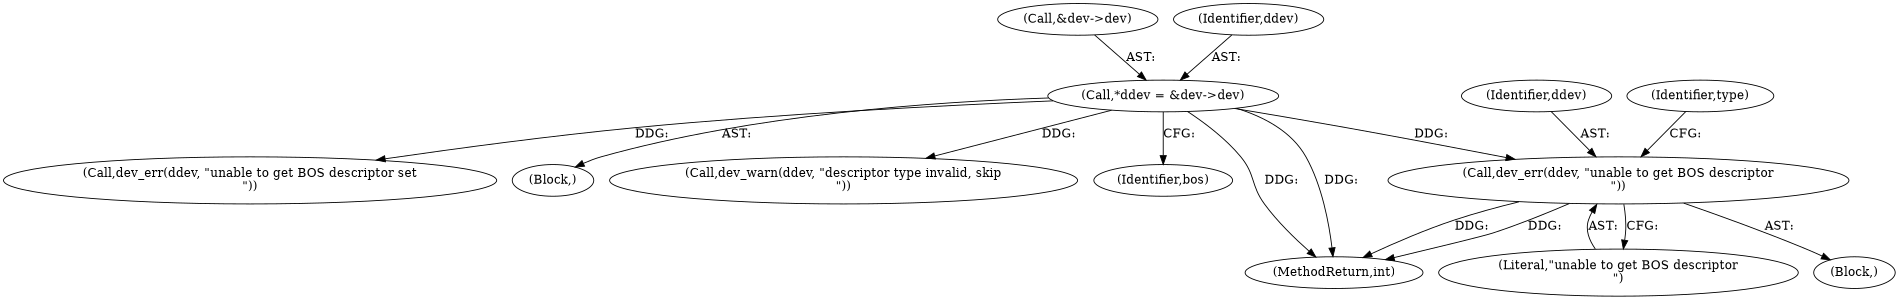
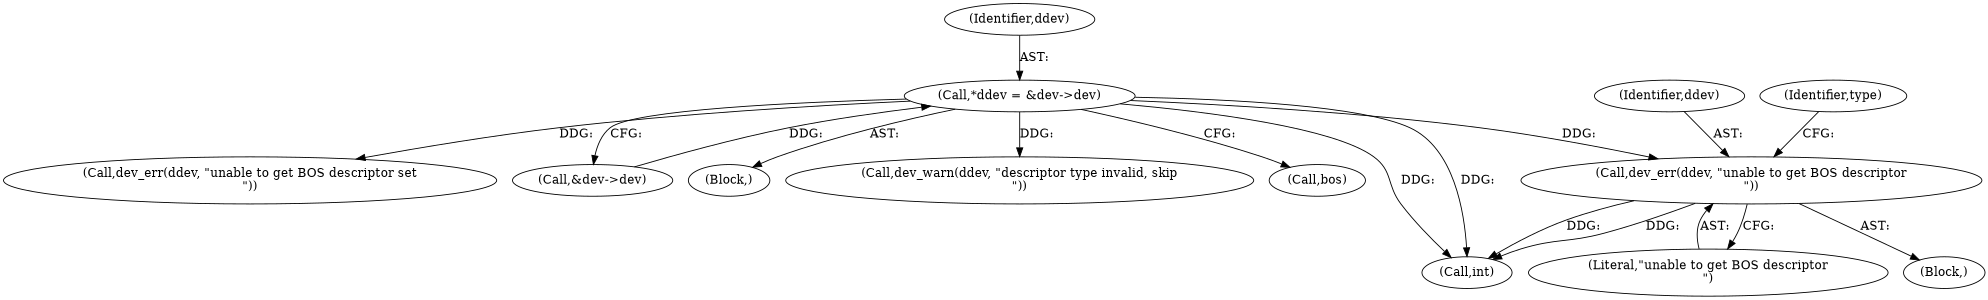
edge "(Call,&dev->dev)" -> "(Call,*ddev = &dev->dev)": label "AST: " -> "DDG: "
edge "(Call,*ddev = &dev->dev)" -> "(Call,&dev->dev)": added, label "CFG:"
node "(Identifier,bos)": label "(Identifier,bos)" -> "(Call,bos)"
node "(MethodReturn,int)": label "(MethodReturn,int)" -> "(Call,int)"
